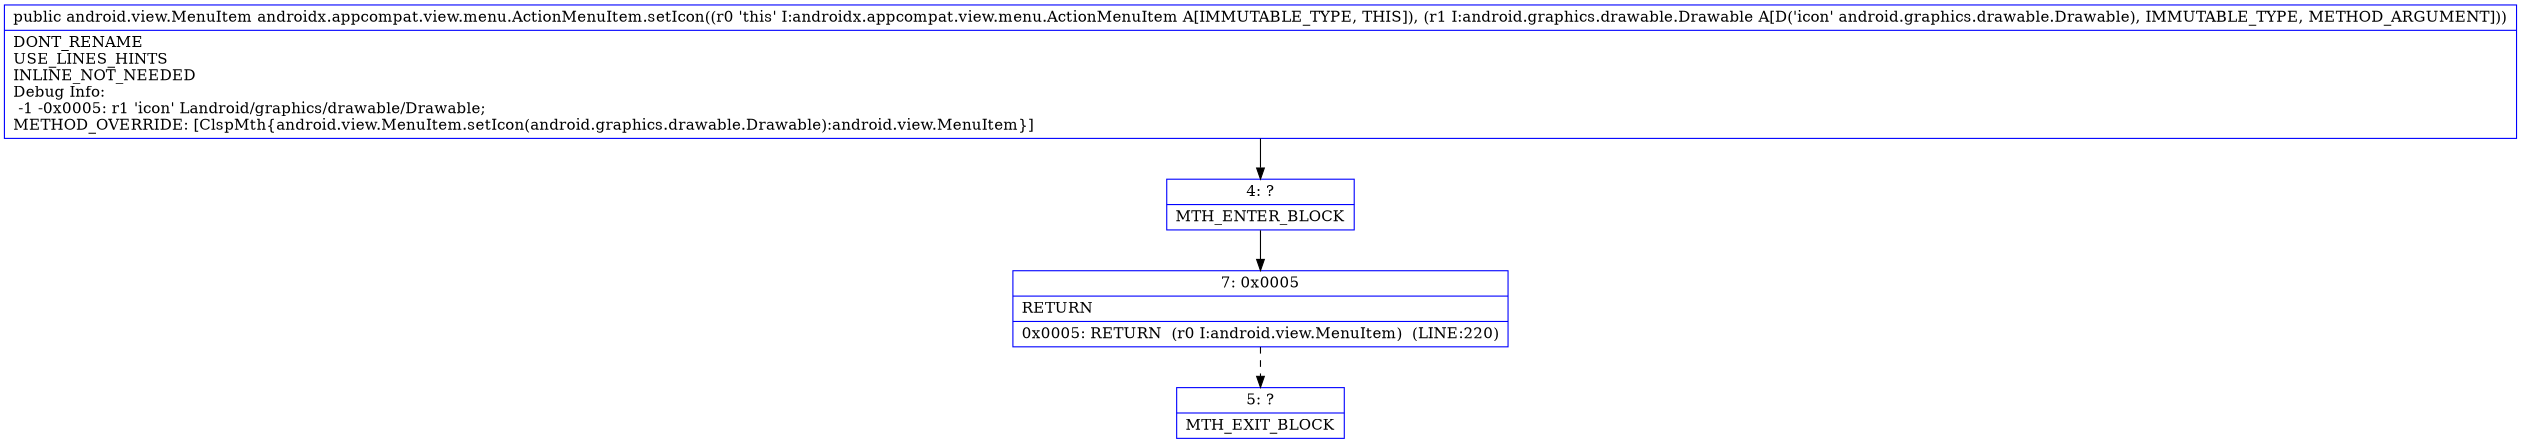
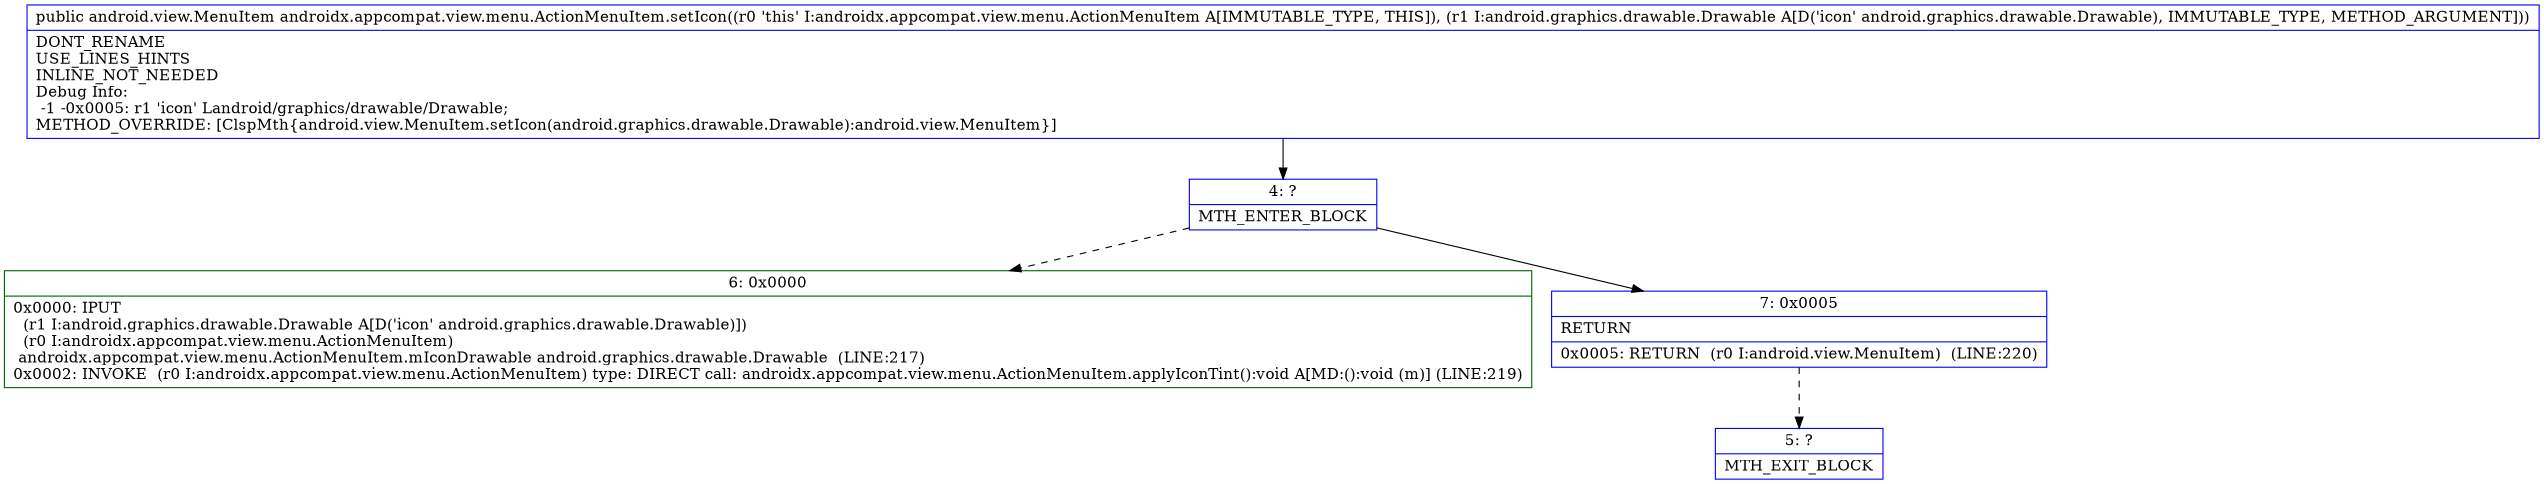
node "6: 0x0000": added
